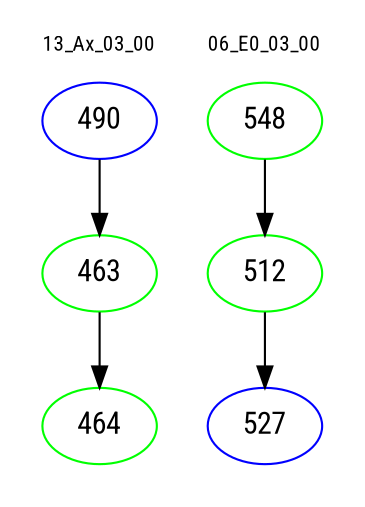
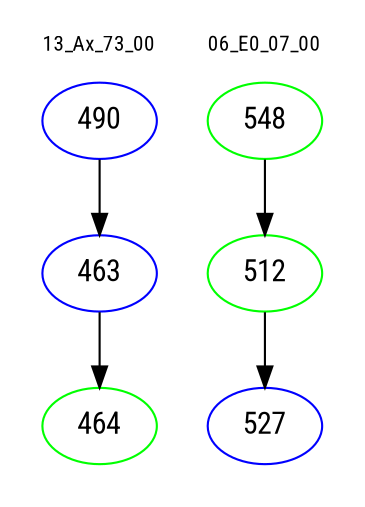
cluster "13_Ax_03_00": label "13_Ax_03_00" -> "13_Ax_73_00"
cluster "06_E0_03_00": label "06_E0_03_00" -> "06_E0_07_00"
node "463": color green -> blue
